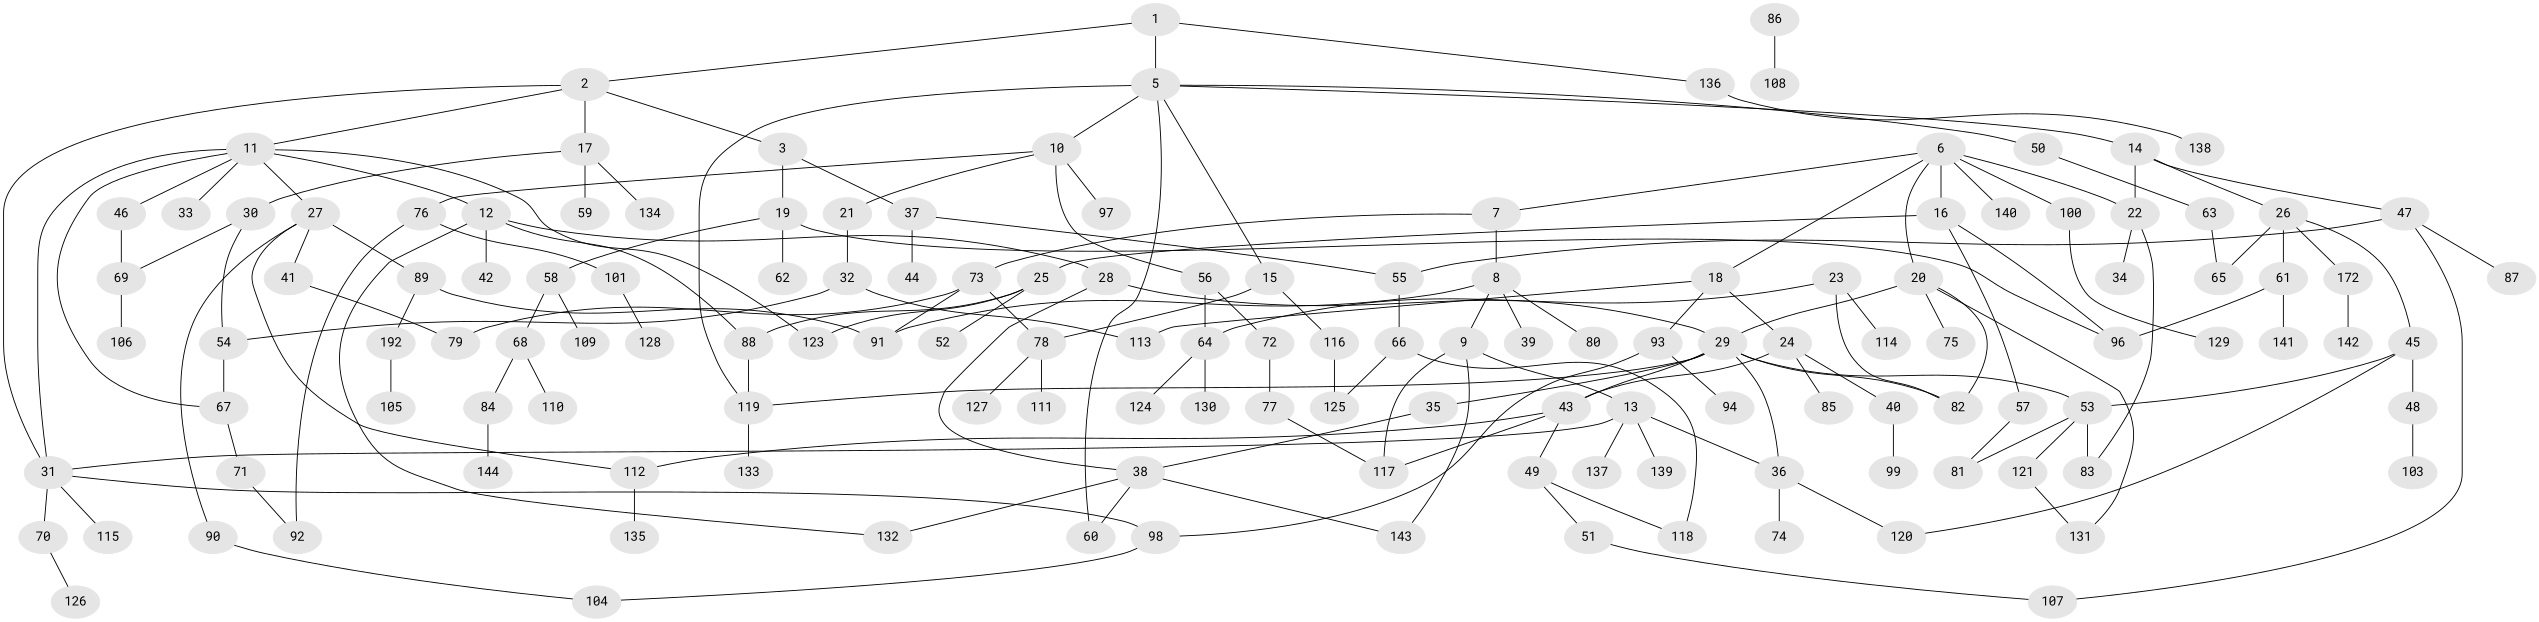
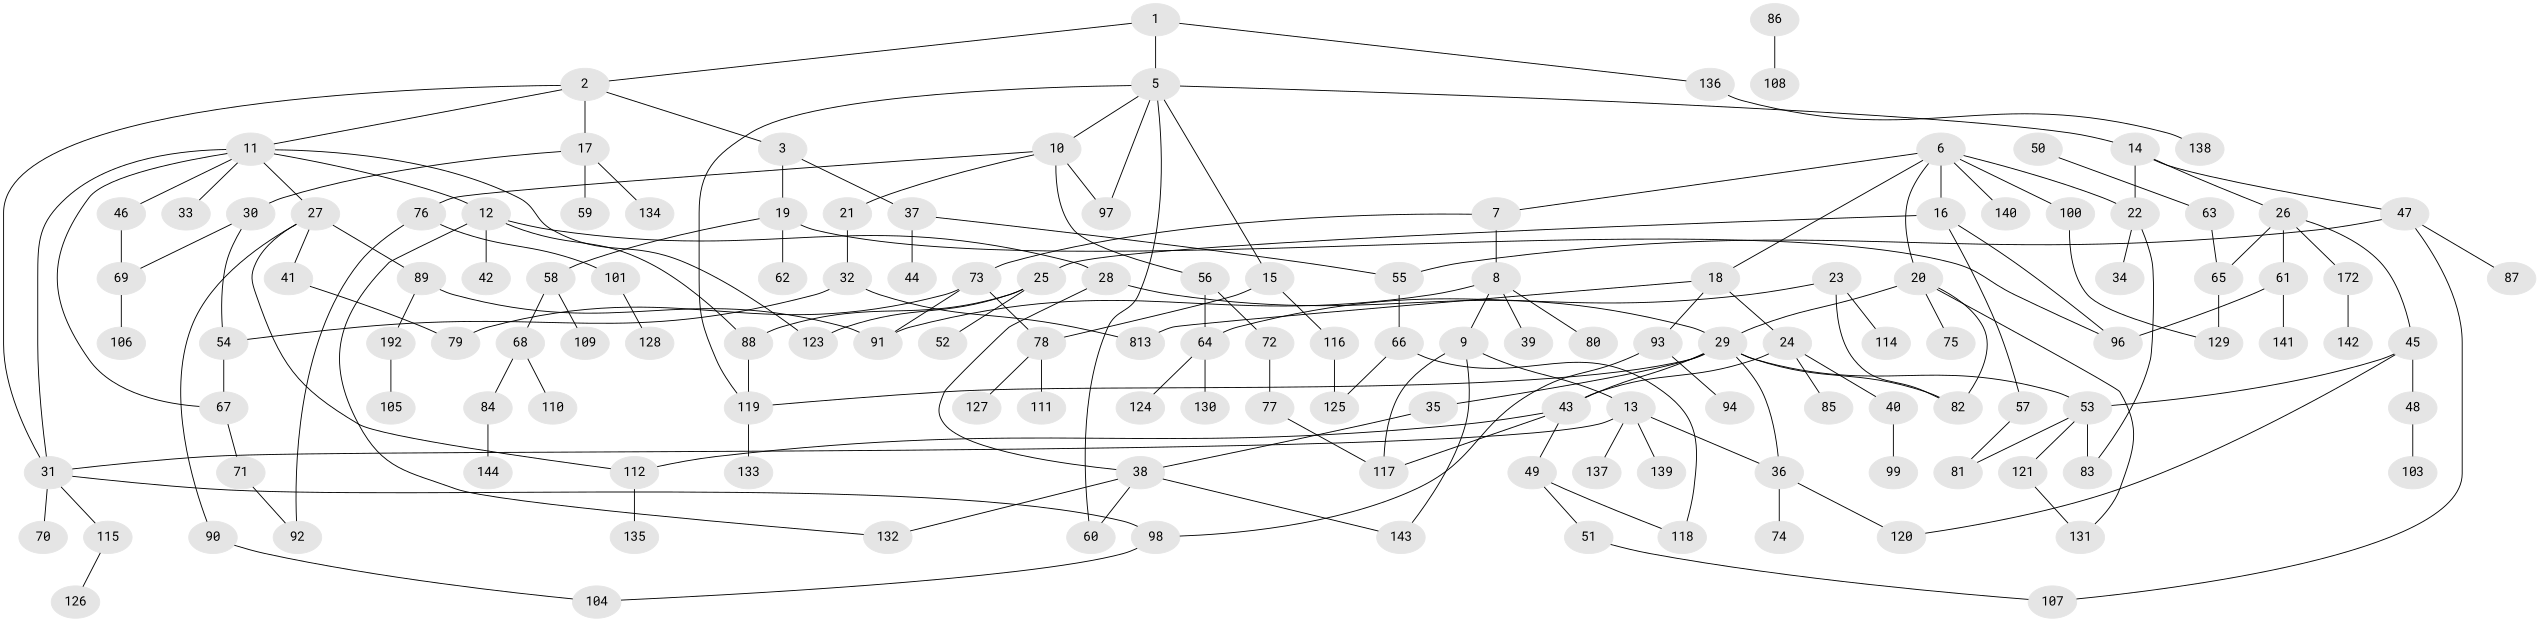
edge "5" -- "50": now "5" -- "97"
edge "65" -- "129": added
node "113": label "113" -> "813"
edge "70" -- "126": now "115" -- "126"
